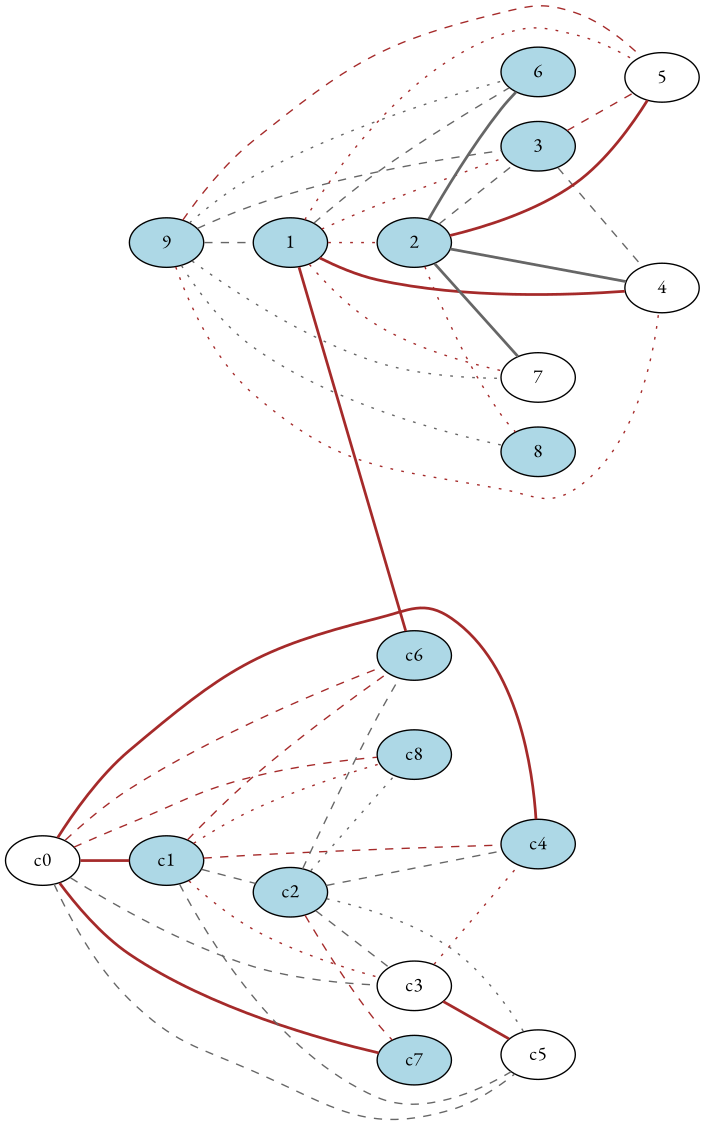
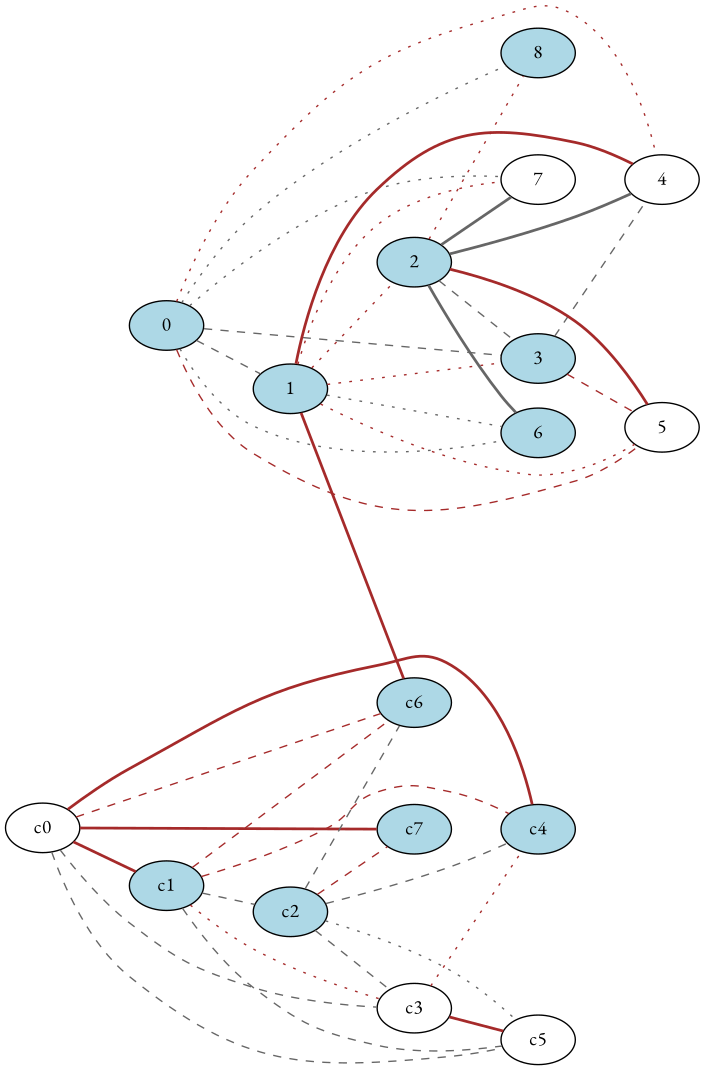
edge "6" -- "1": style dashed -> dotted
node "9": label "9" -> "0"
node "c8": removed
